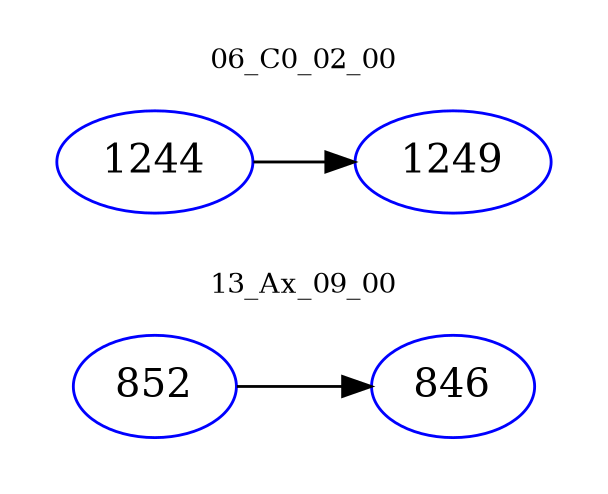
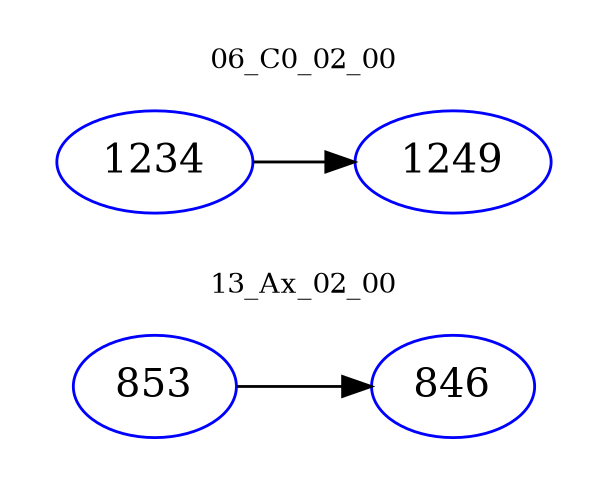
node "1244": label "1244" -> "1234"
cluster "13_Ax_09_00": label "13_Ax_09_00" -> "13_Ax_02_00"
node "852": label "852" -> "853"
